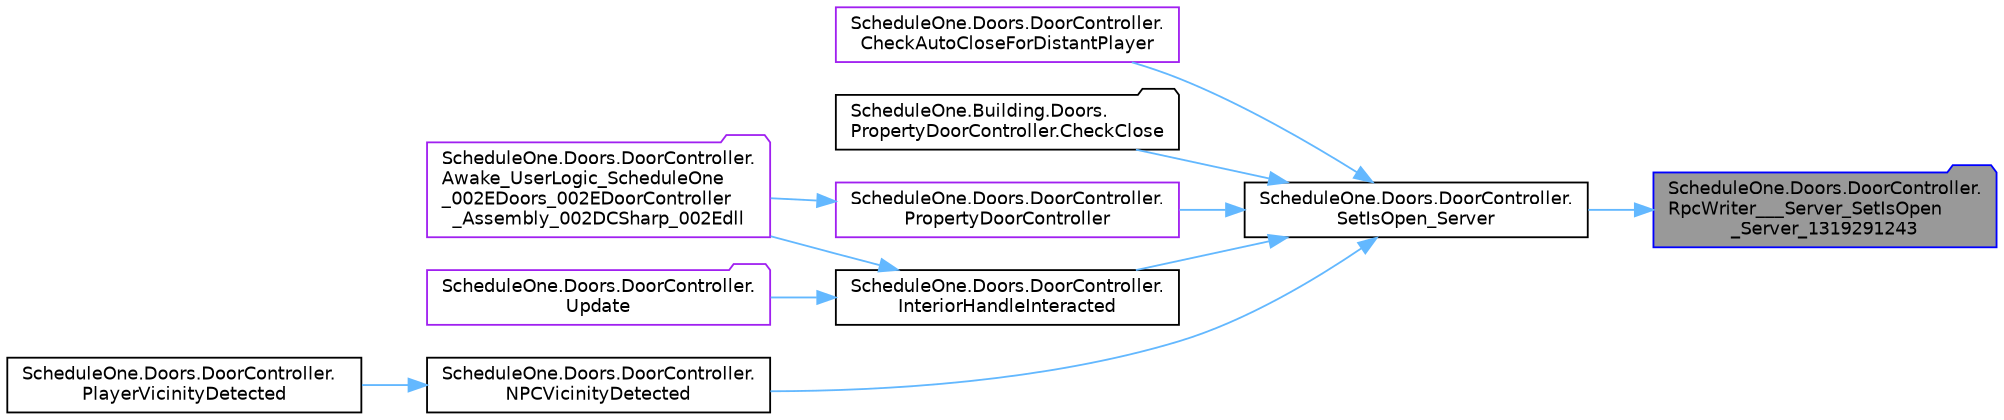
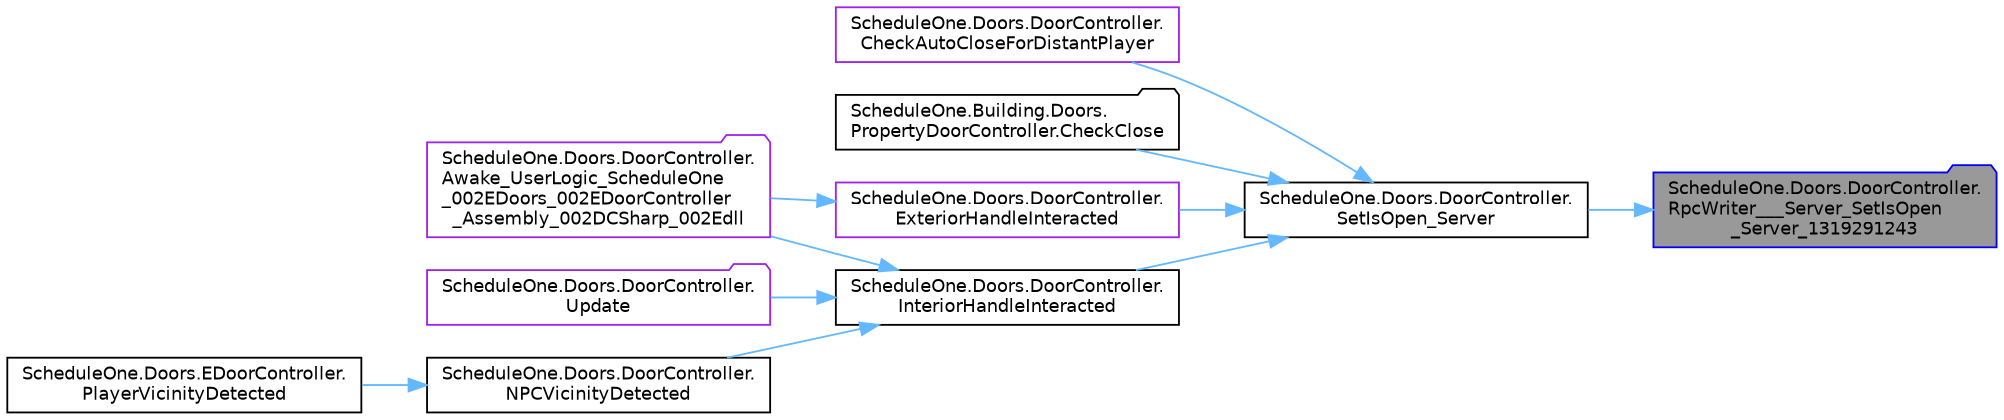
node "ScheduleOne.Doors.DoorController. PropertyDoorController": label "ScheduleOne.Doors.DoorController. PropertyDoorController" -> "ScheduleOne.Doors.DoorController. ExteriorHandleInteracted"
edge "ScheduleOne.Doors.DoorController. NPCVicinityDetected" -> "ScheduleOne.Doors.DoorController. SetIsOpen_Server": now "ScheduleOne.Doors.DoorController. NPCVicinityDetected" -> "ScheduleOne.Doors.DoorController. InteriorHandleInteracted"
node "ScheduleOne.Doors.DoorController. PlayerVicinityDetected": label "ScheduleOne.Doors.DoorController. PlayerVicinityDetected" -> "ScheduleOne.Doors.EDoorController. PlayerVicinityDetected"
